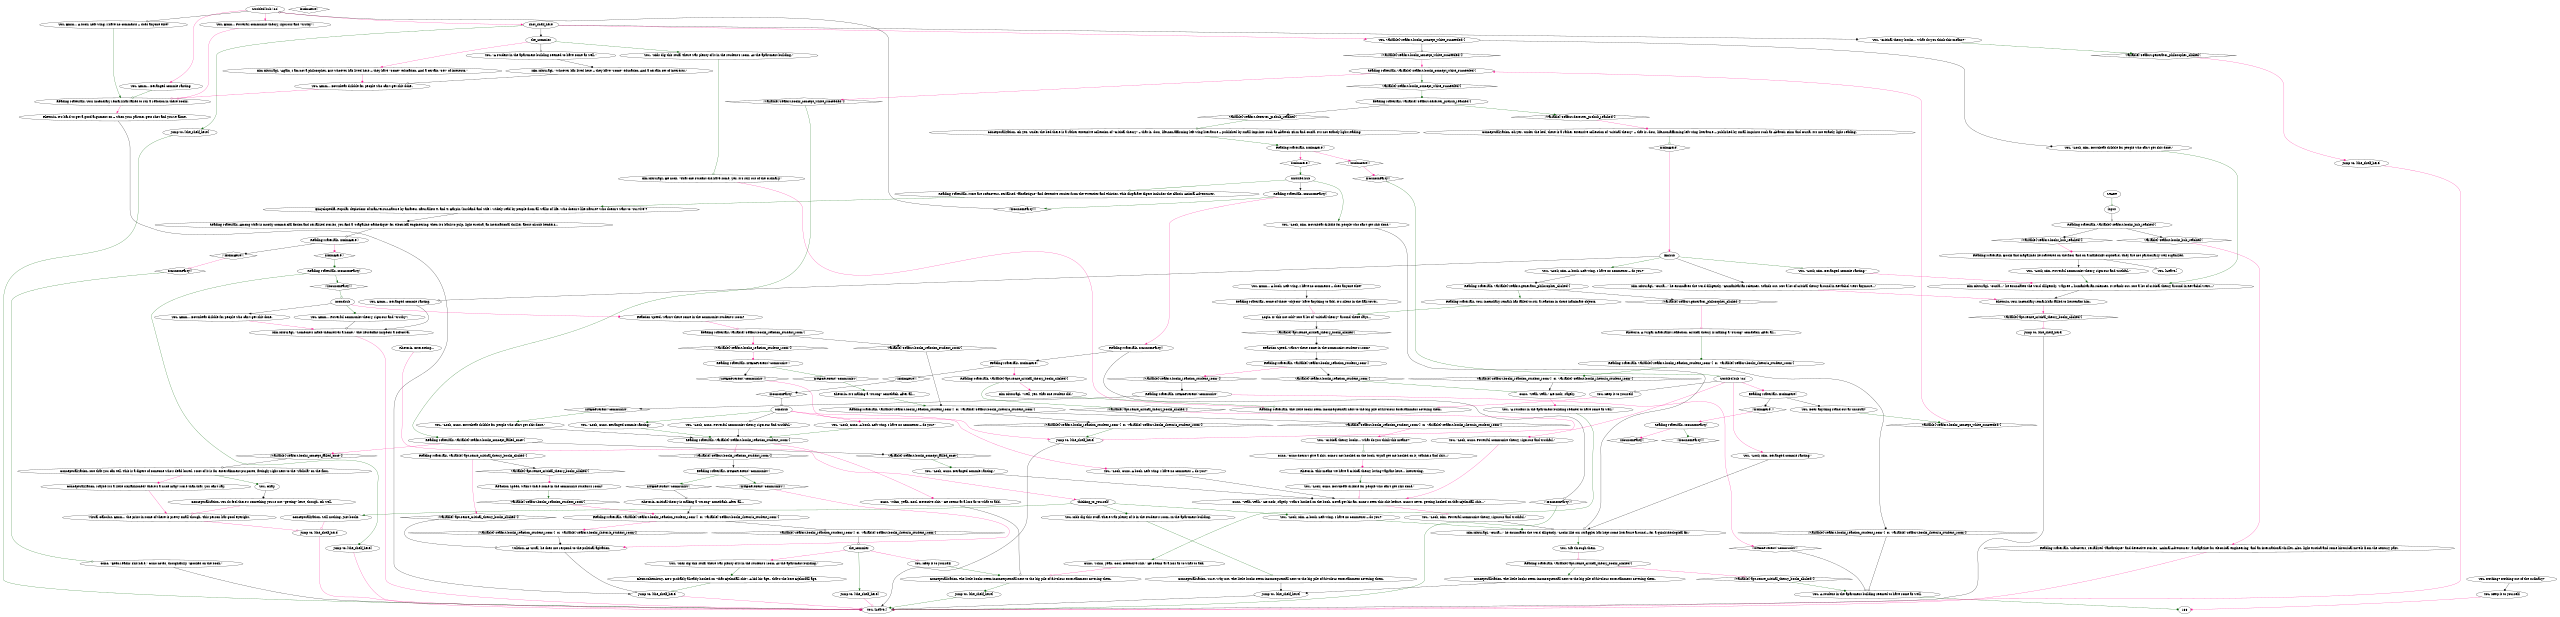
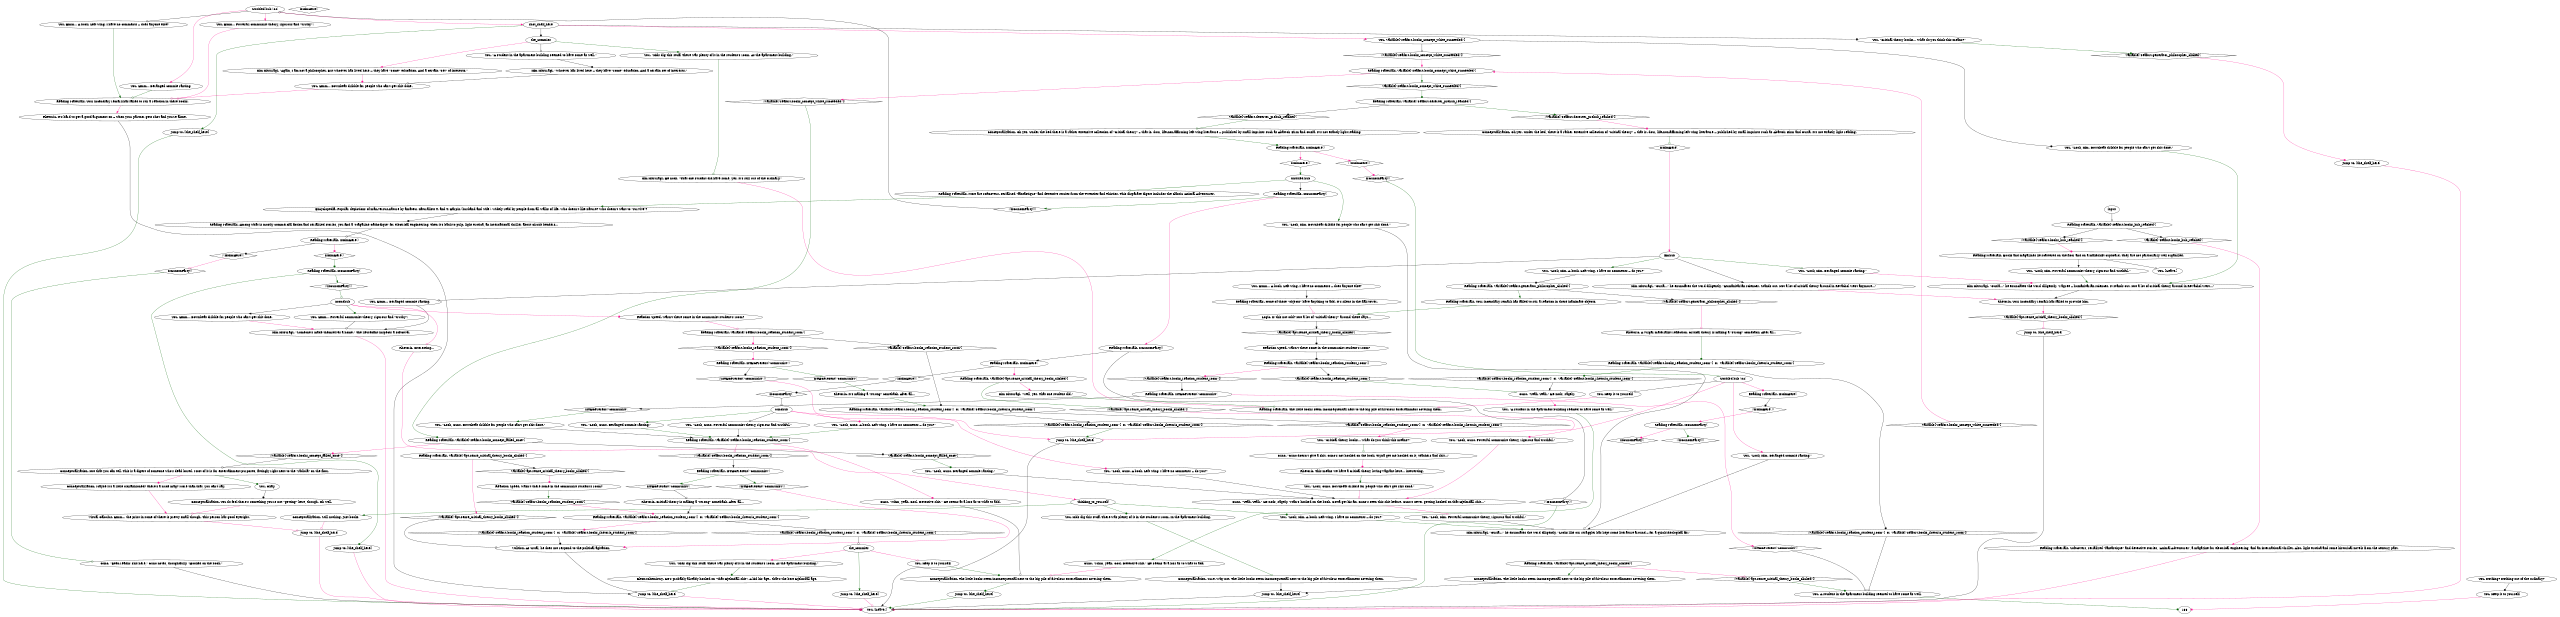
node "START": removed
node "Rhetoric: Your incendiary remark has failed to lieutenant him.": label "Rhetoric: Your incendiary remark has failed to lieutenant him." -> "Rhetoric: Your incendiary remark has failed to provoke him."
edge "noonehub" -> "Rhetoric: Interesting...": added
node "You: Does anything stand out as unusual?": removed
node "You: Sift through them.": removed
